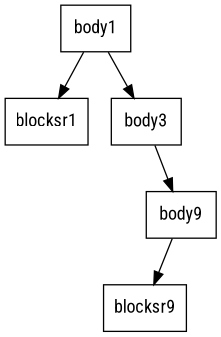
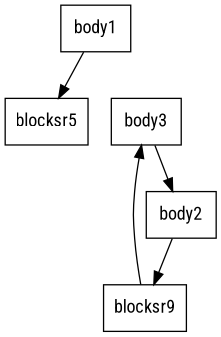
edge "body1" -> "body3": now "blocksr9" -> "body3"
node "blocksr1": label "blocksr1" -> "blocksr5"
node "body9": label "body9" -> "body2"
